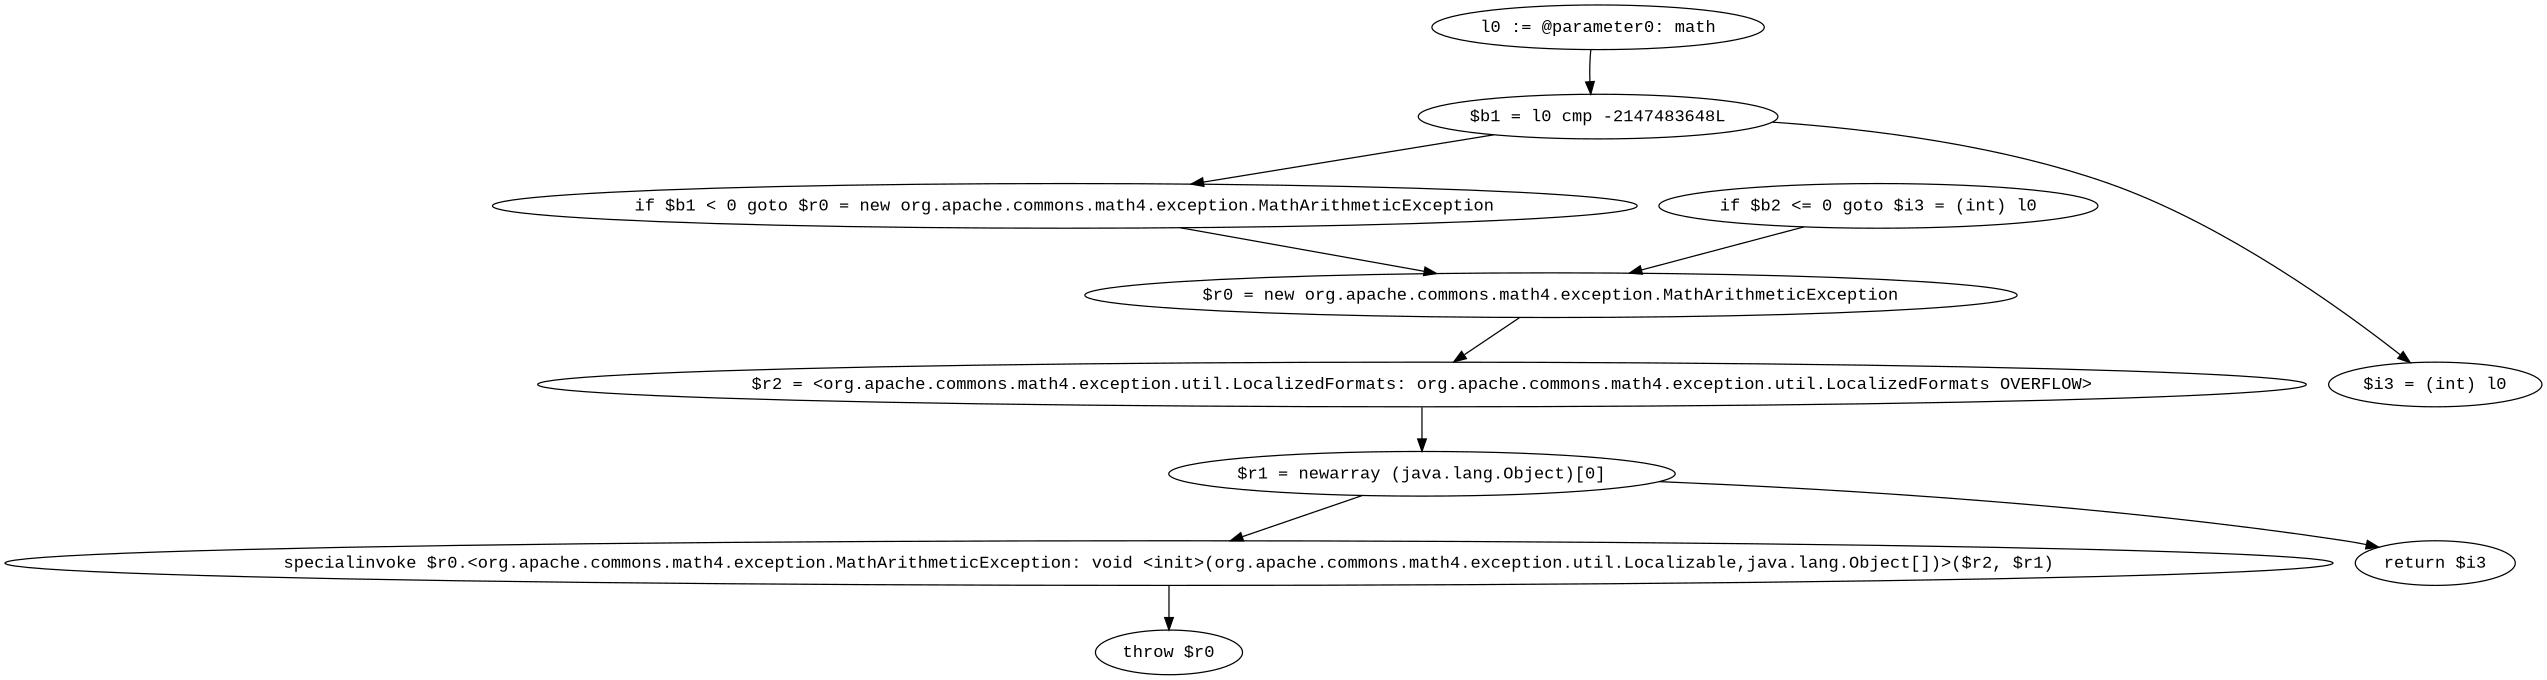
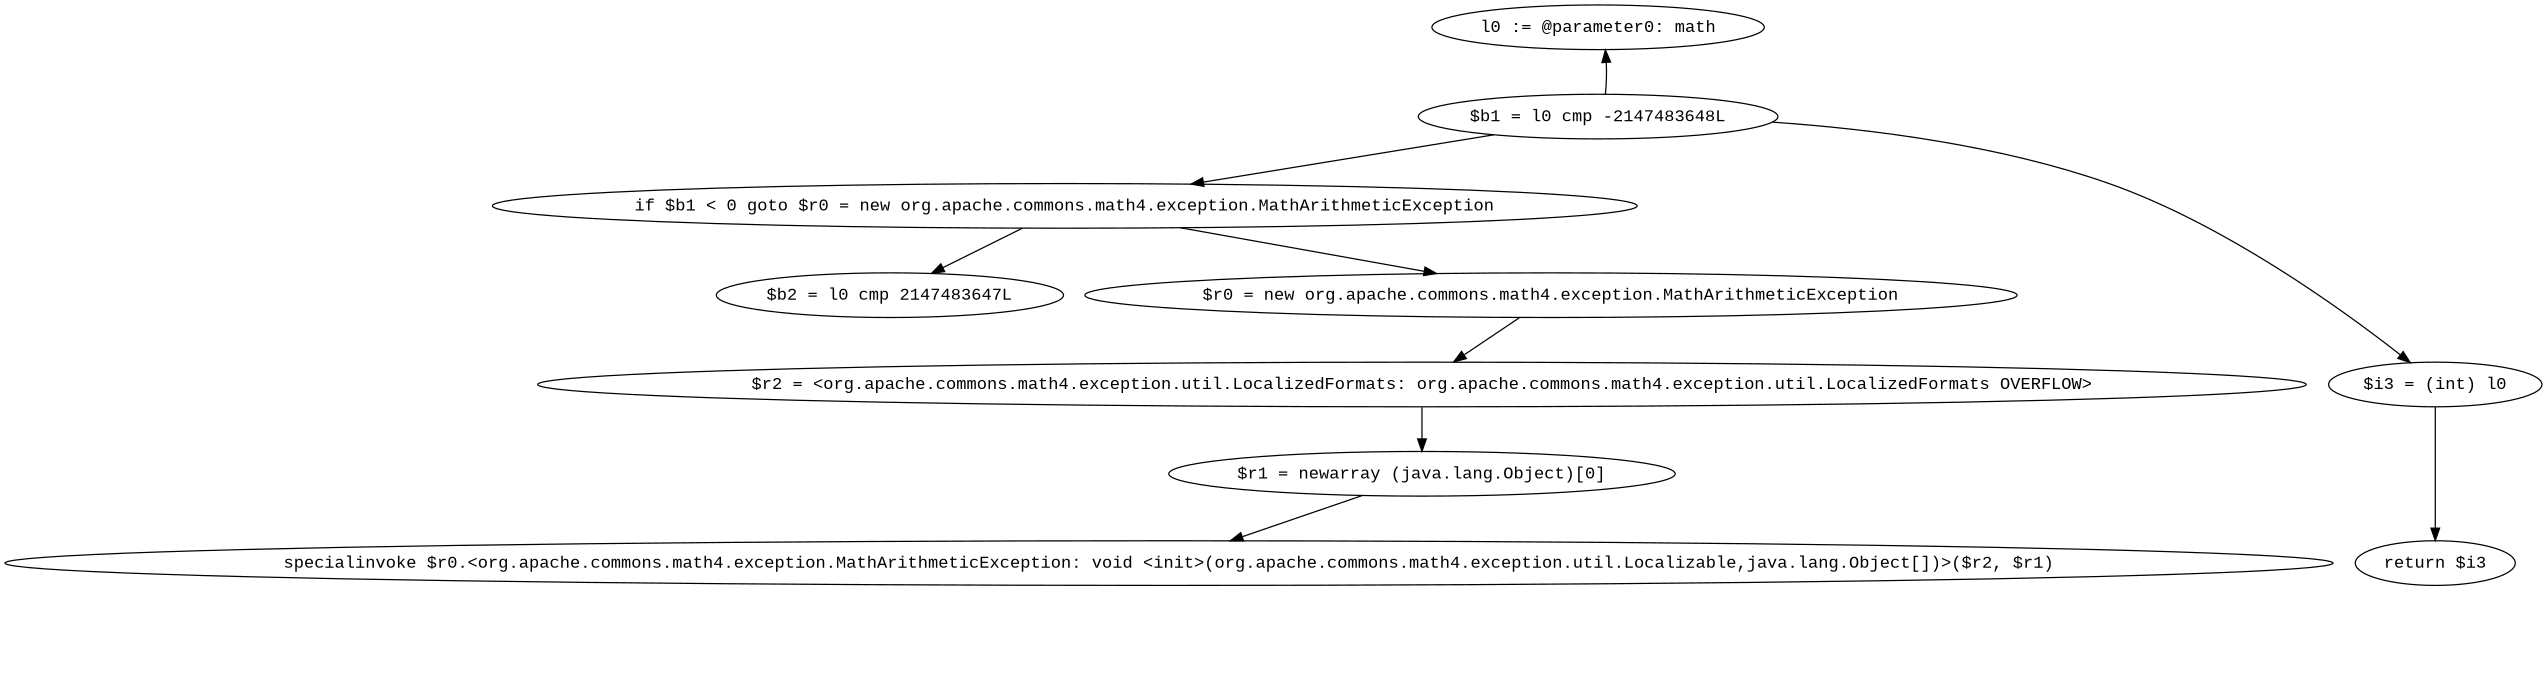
edge "l0 := @parameter0: math" -> "$b1 = l0 cmp -2147483648L": reversed
node "if $b2 <= 0 goto $i3 = (int) l0": removed
node "$b2 = l0 cmp 2147483647L": added
edge "$r1 = newarray (java.lang.Object)[0]" -> "return $i3": now "$i3 = (int) l0" -> "return $i3"
node "throw $r0": removed
